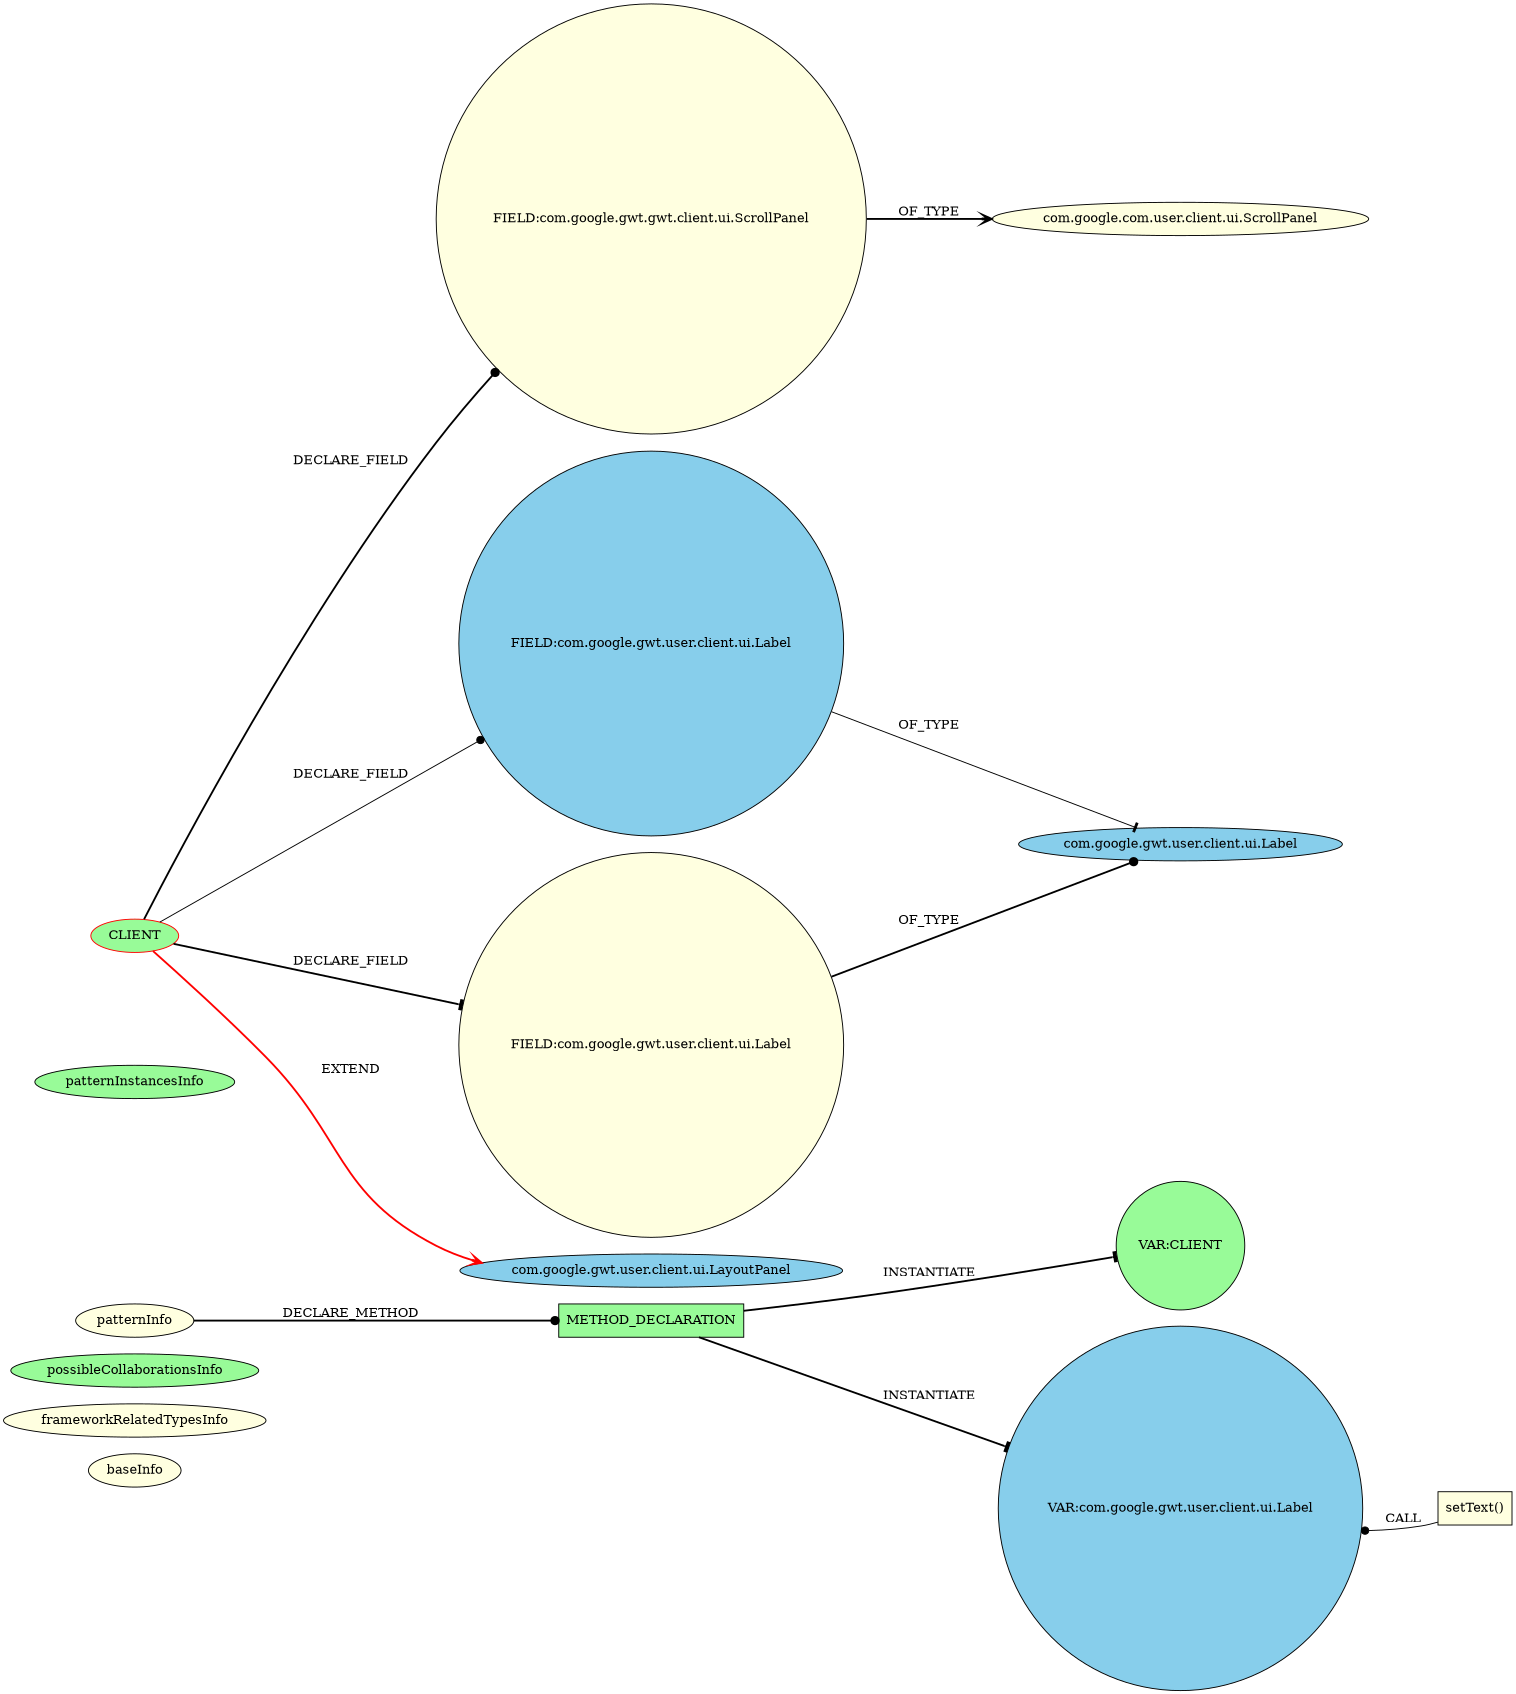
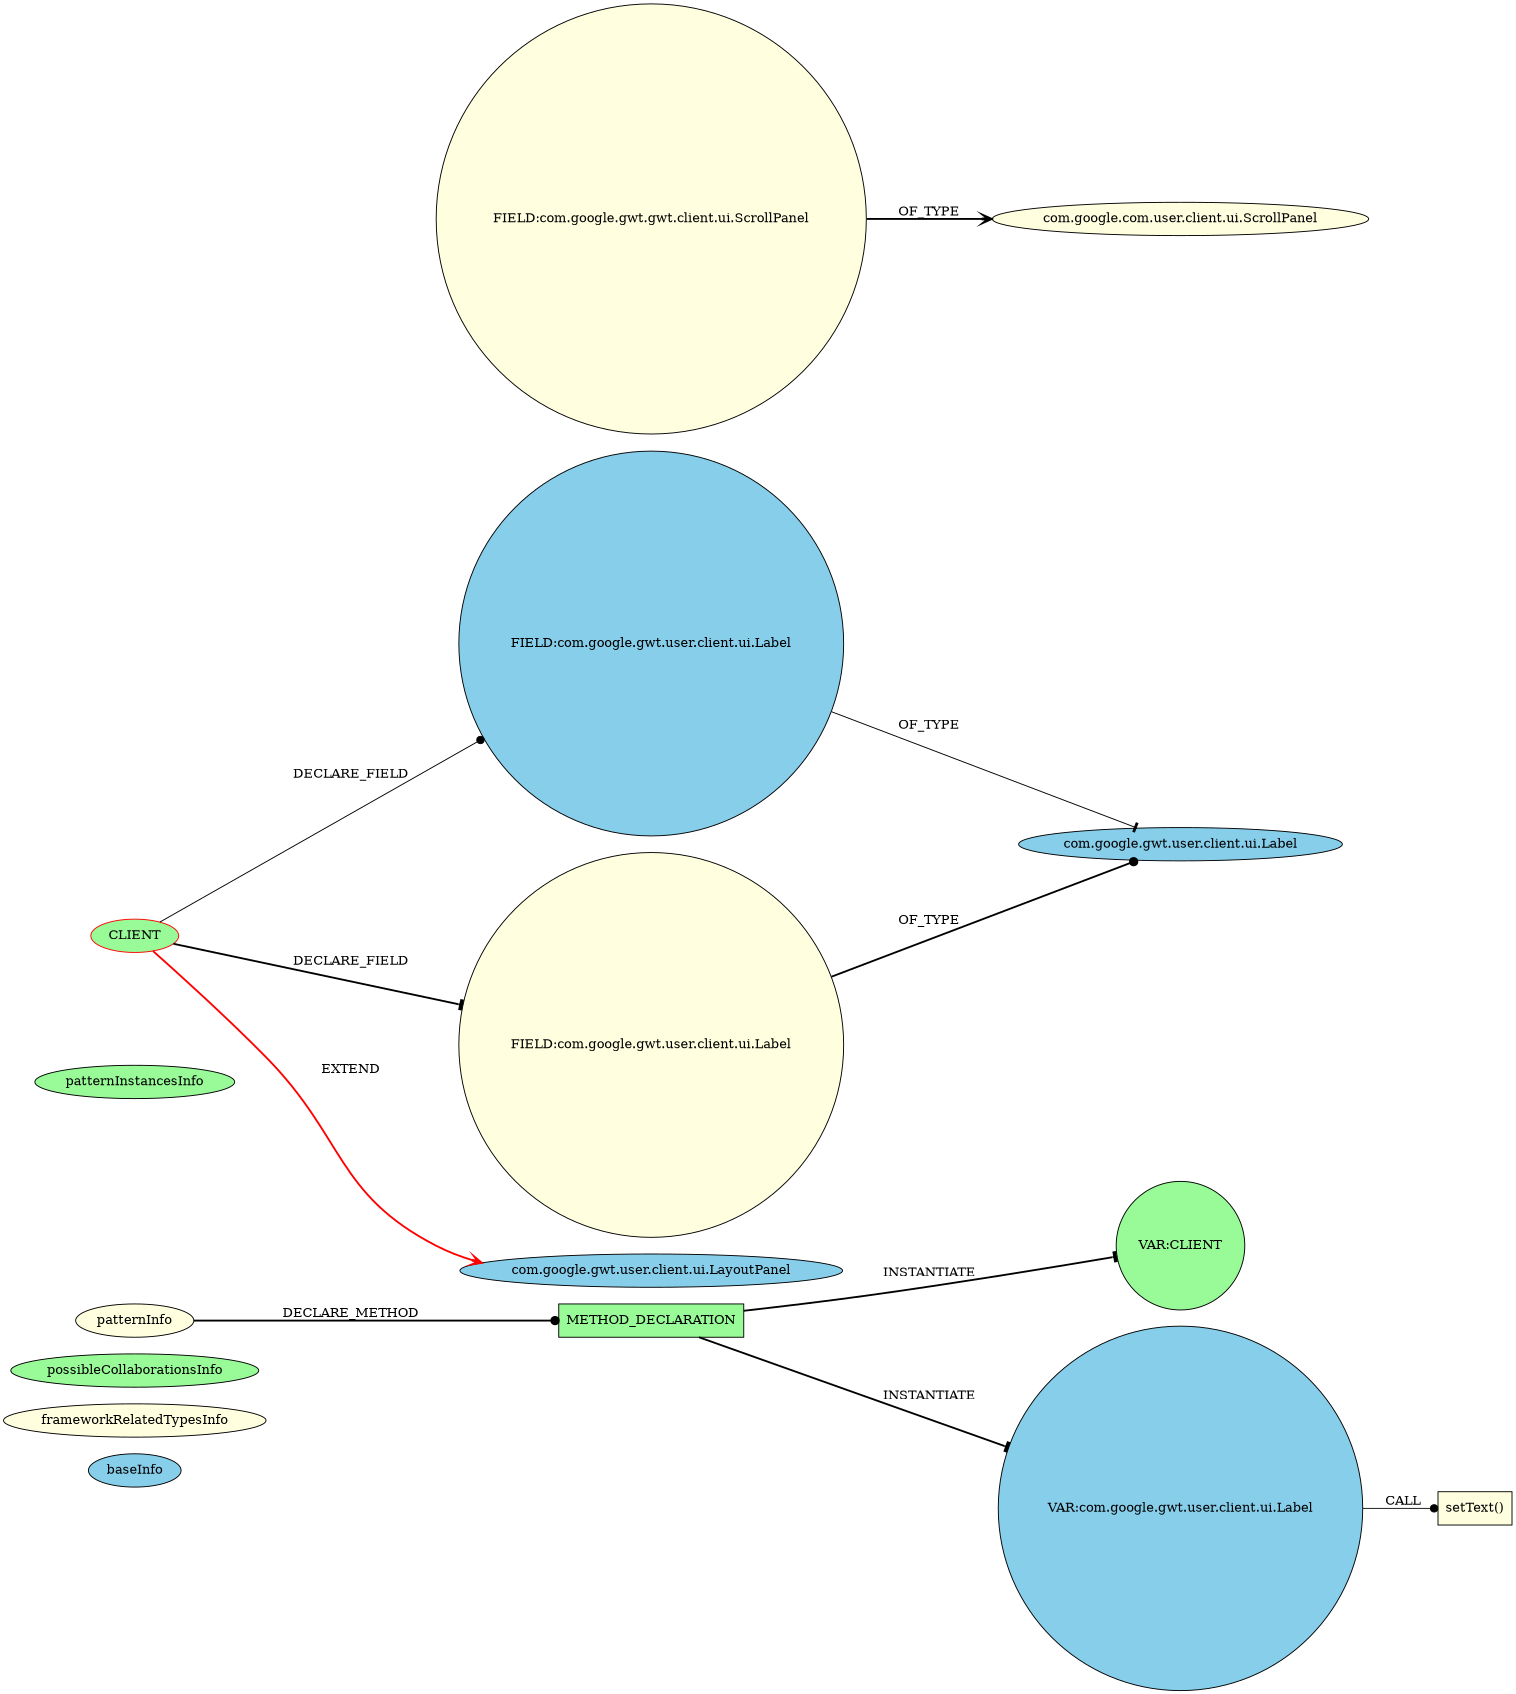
edge "CLIENT" -> "FIELD:com.google.gwt.gwt.client.ui.ScrollPanel": removed, label "DECLARE_FIELD"
node "baseInfo": fillcolor lightyellow -> skyblue
edge "setText()" -> "VAR:com.google.gwt.user.client.ui.Label": reversed
